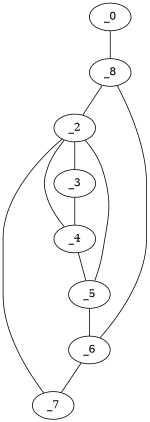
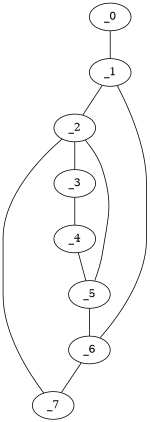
node "_8": label "_8" -> "_1"
edge "_2" -- "_4": removed
